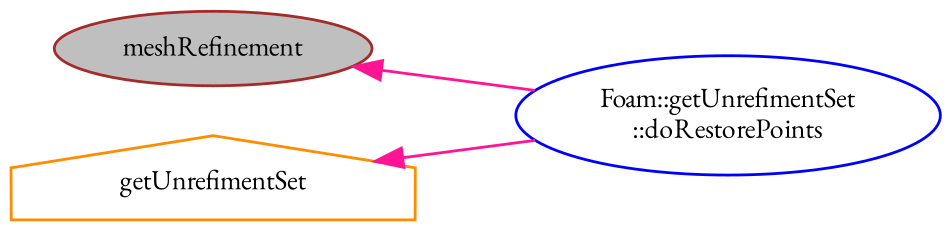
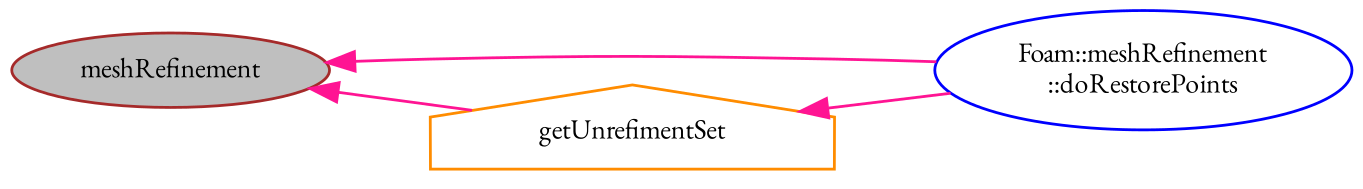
edge "getUnrefimentSet" -> "meshRefinement": added
node "Foam::getUnrefimentSet ::doRestorePoints": label "Foam::getUnrefimentSet ::doRestorePoints" -> "Foam::meshRefinement ::doRestorePoints"
